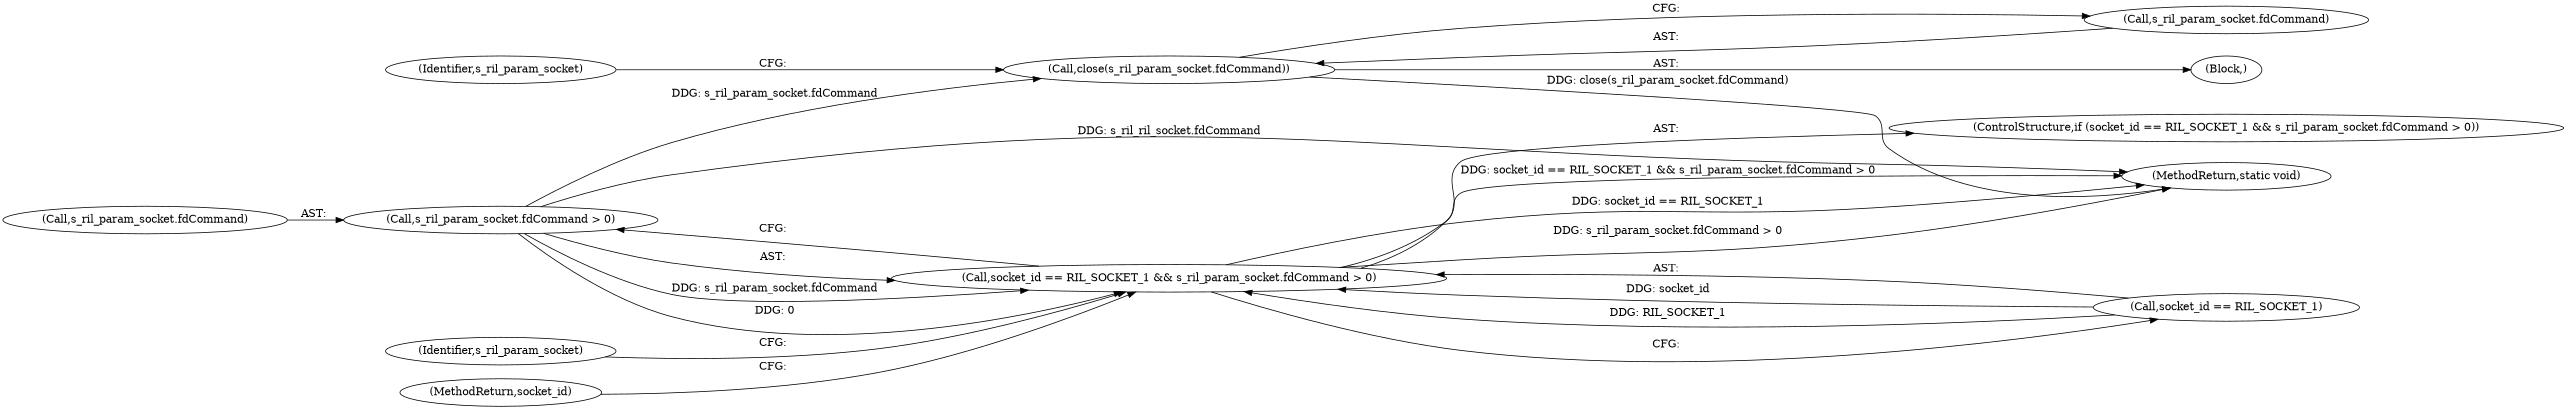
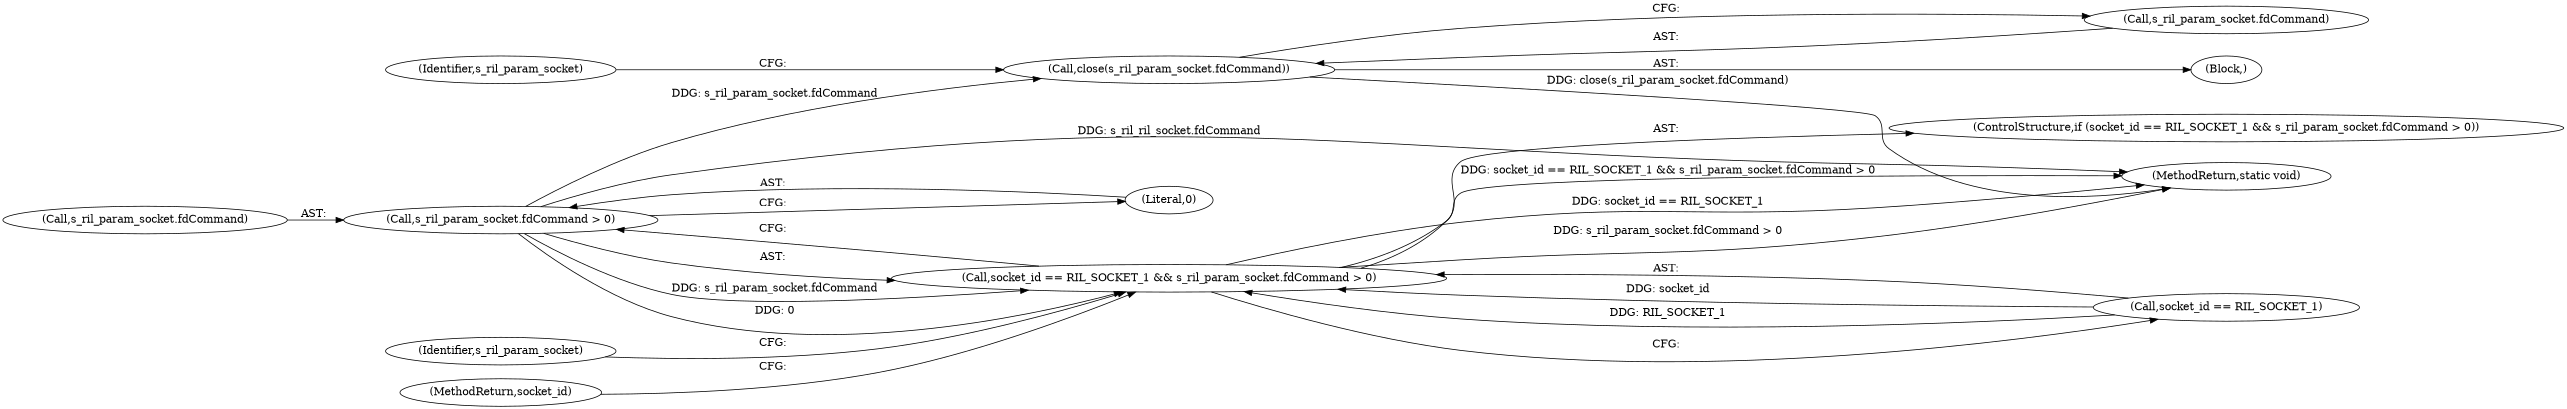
node "(Literal,0)": added
